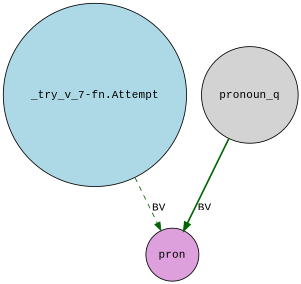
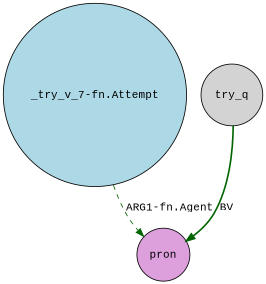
node "pronoun_q": label "pronoun_q" -> "try_q"
edge "_try_v_7-fn.Attempt" -> "pron": label "BV" -> "ARG1-fn.Agent"
